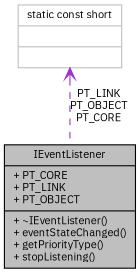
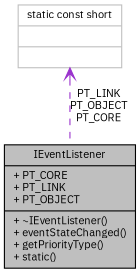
node "IEventListener": text "+ stopListening()" -> "+ static()"
